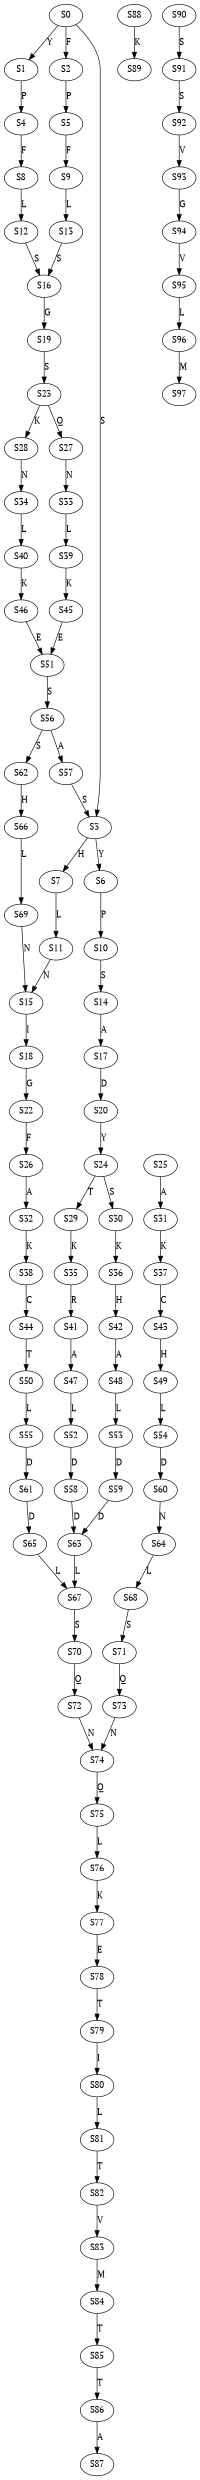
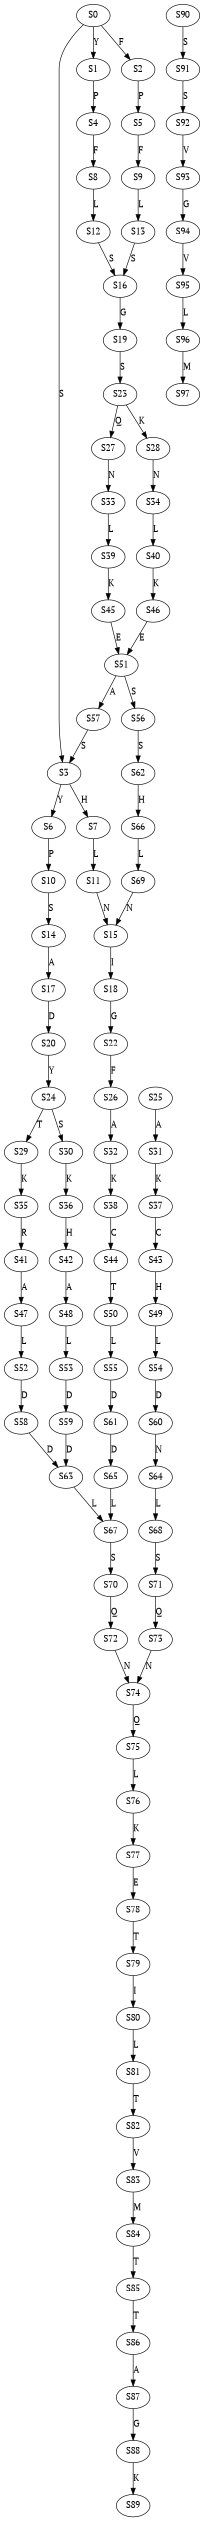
edge "S56" -> "S57": now "S51" -> "S57"
edge "S87" -> "S88": added, label "G"
